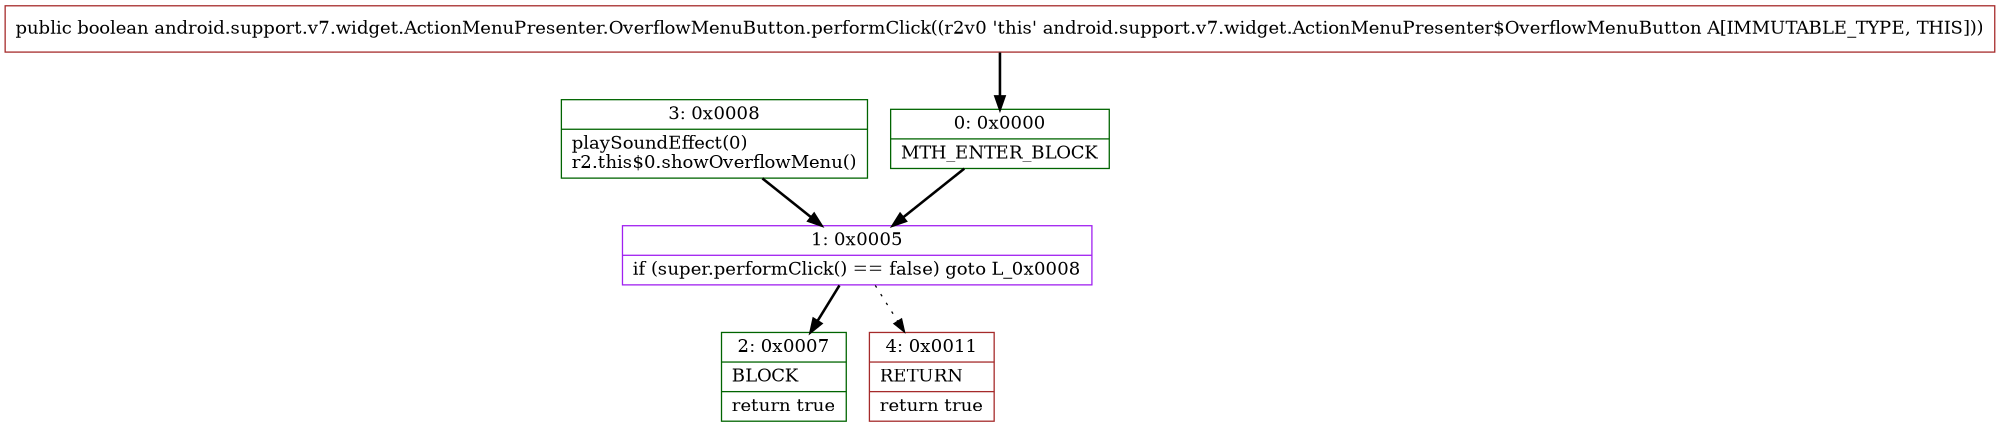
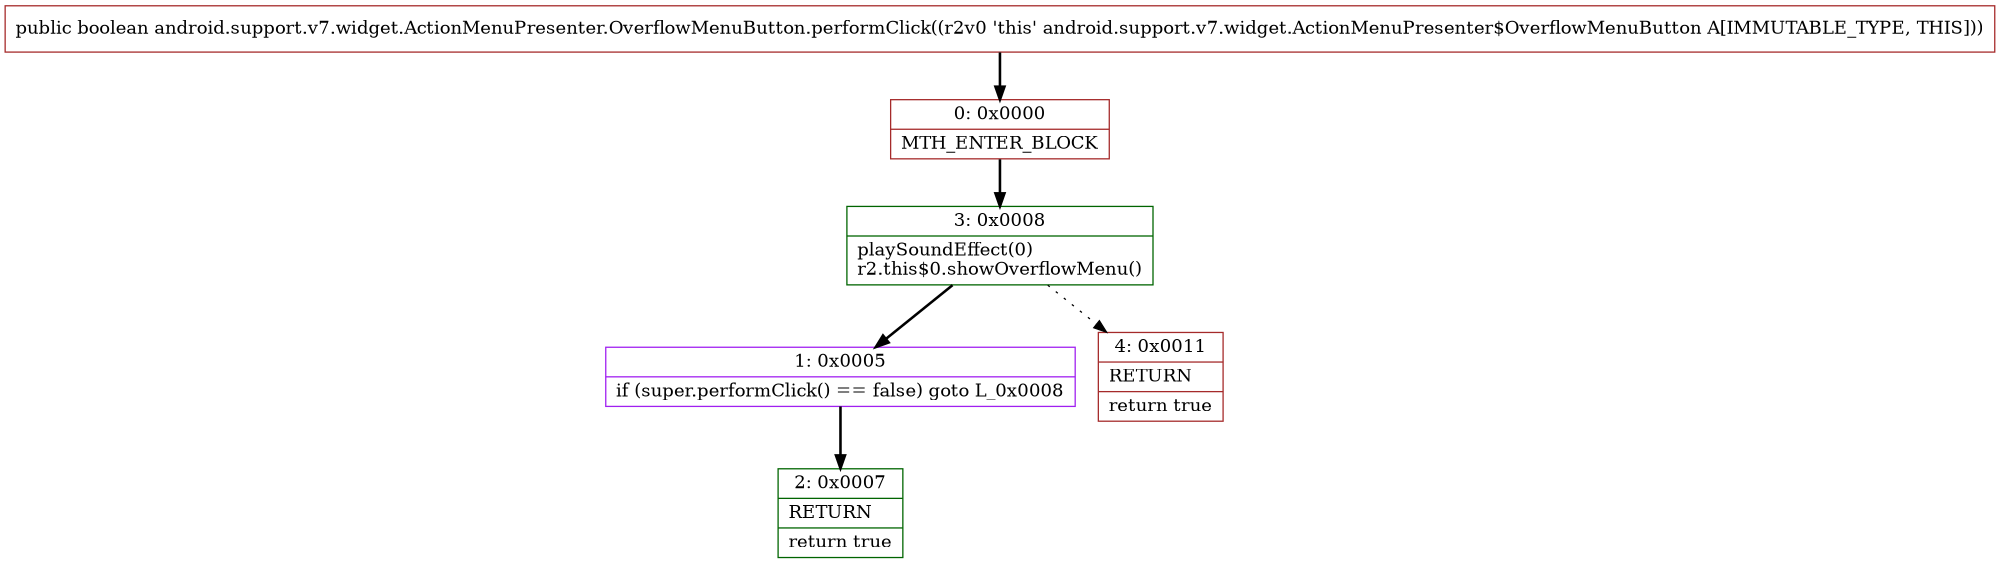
node "0: 0x0000": color darkgreen -> brown
edge "0: 0x0000" -> "1: 0x0005": now "0: 0x0000" -> "3: 0x0008"
edge "1: 0x0005" -> "4: 0x0011": now "3: 0x0008" -> "4: 0x0011"
node "2: 0x0007": text "BLOCK" -> "RETURN"
